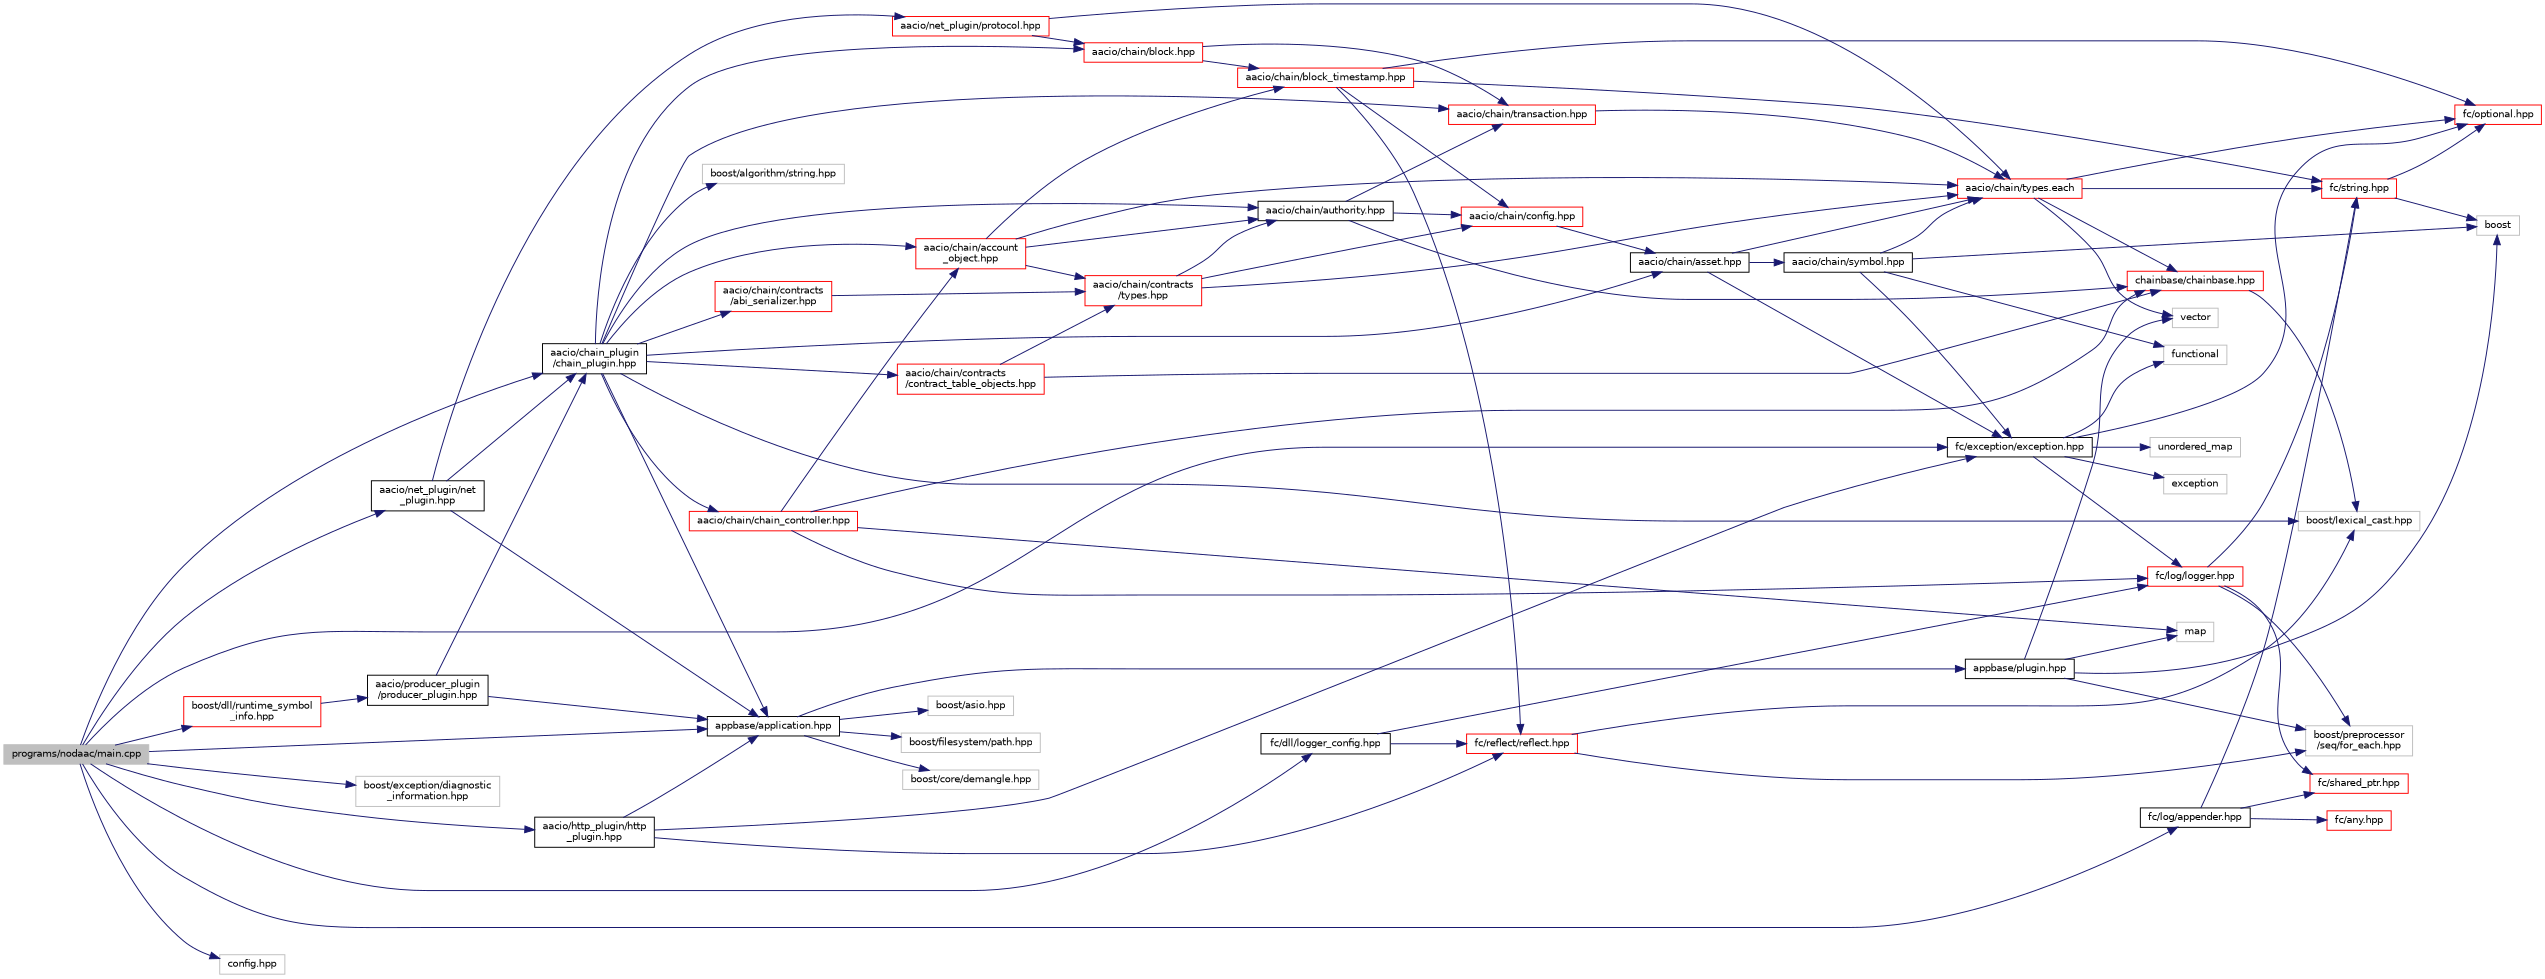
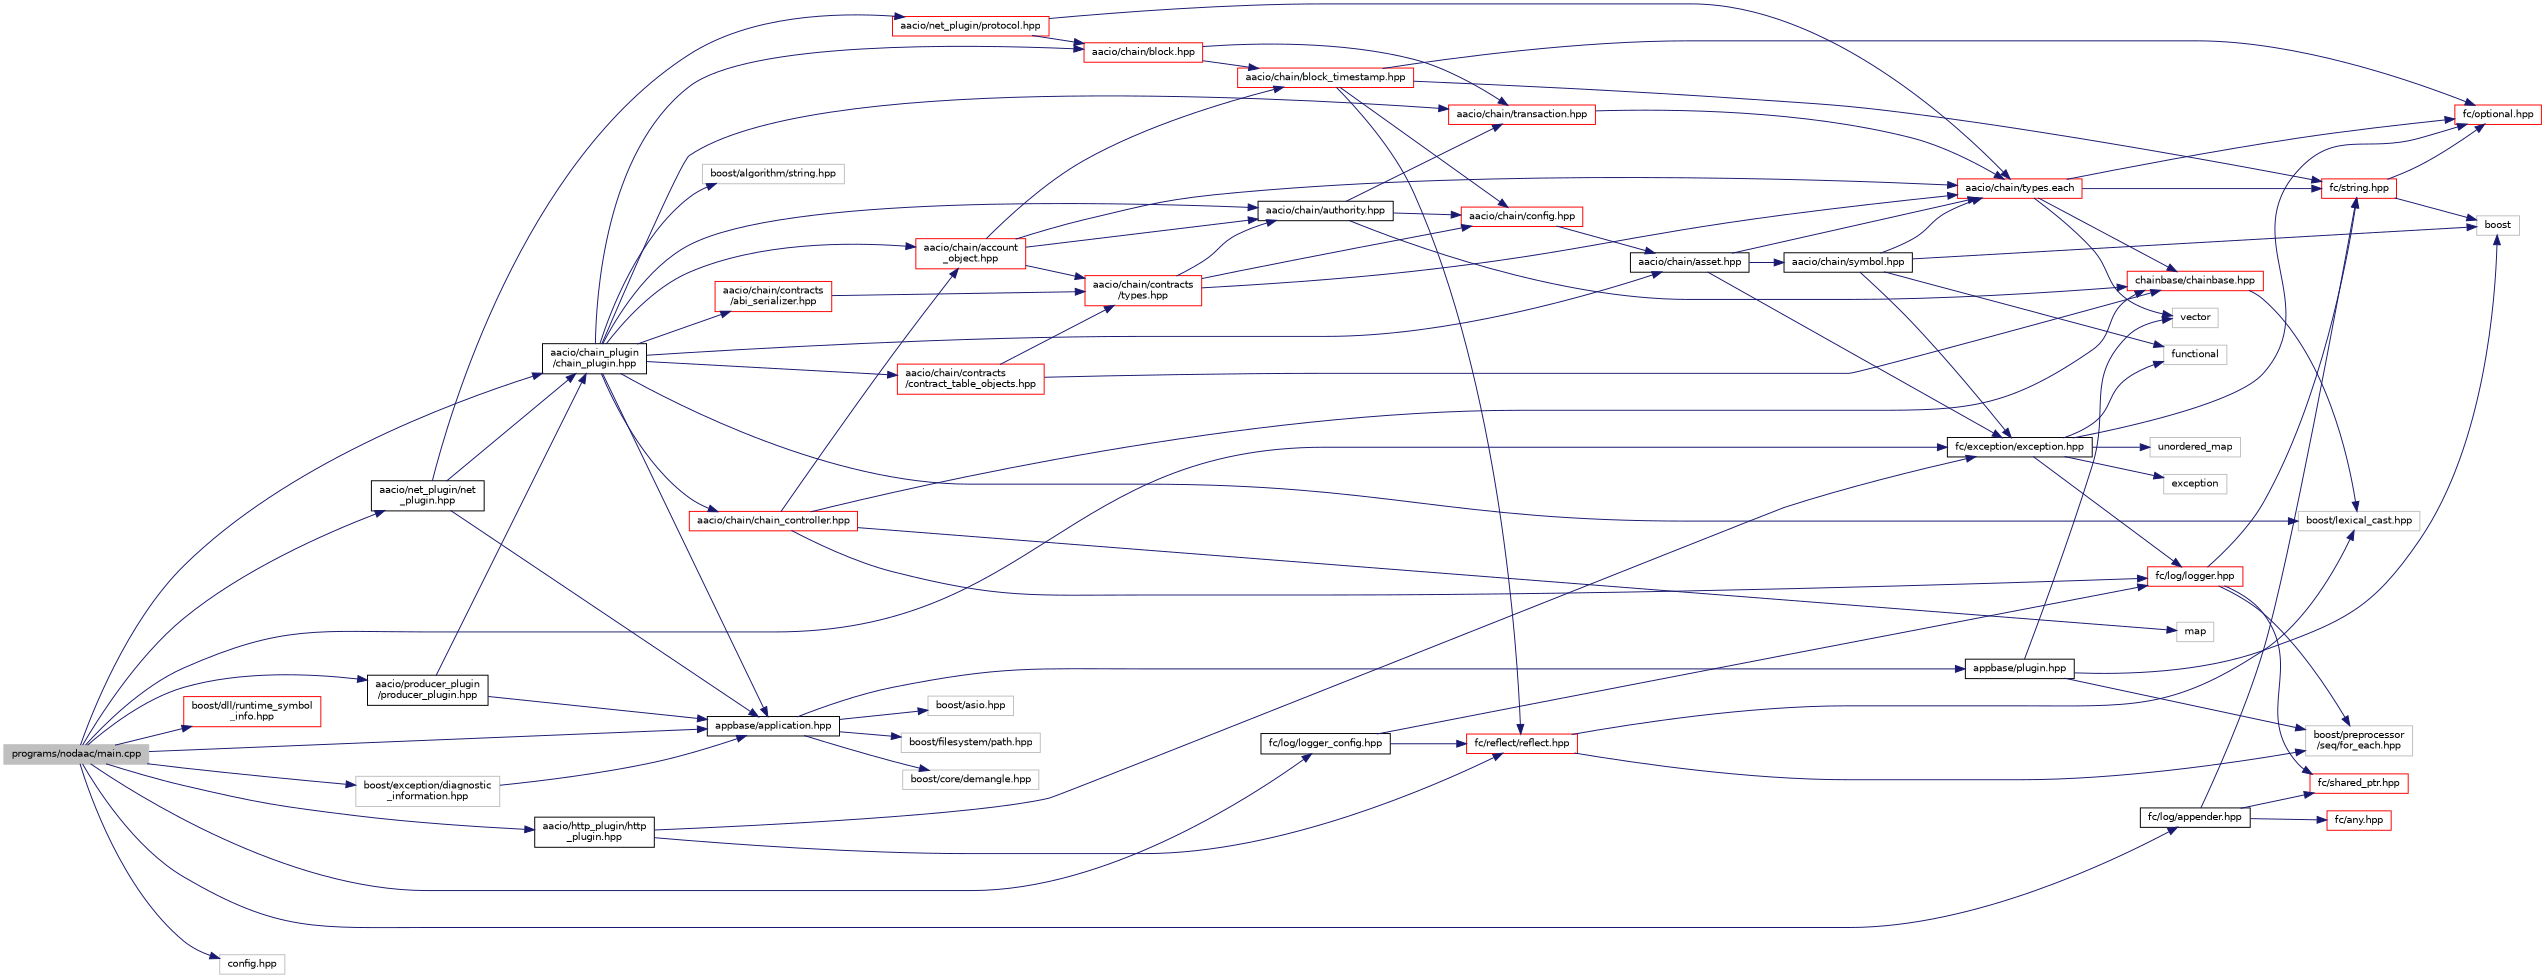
edge "appbase/plugin.hpp" -> "map": removed
edge "boost/dll/runtime_symbol _info.hpp" -> "aacio/producer_plugin /producer_plugin.hpp": now "programs/nodaac/main.cpp" -> "aacio/producer_plugin /producer_plugin.hpp"
node "fc/dll/logger_config.hpp": label "fc/dll/logger_config.hpp" -> "fc/log/logger_config.hpp"
edge "aacio/http_plugin/http _plugin.hpp" -> "appbase/application.hpp": now "boost/exception/diagnostic _information.hpp" -> "appbase/application.hpp"
